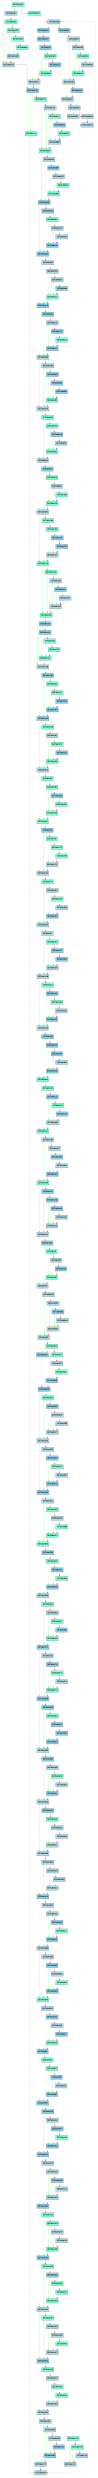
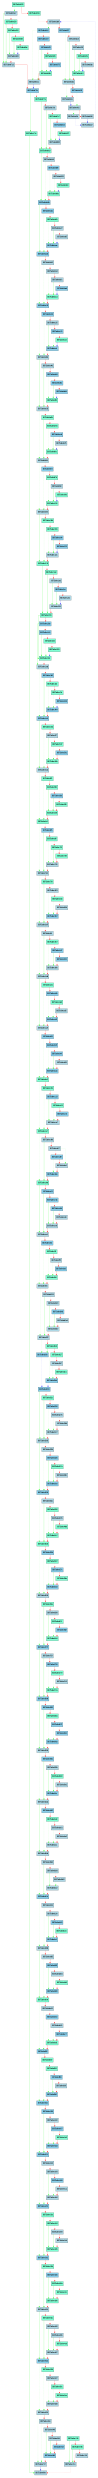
node "BB75a8ecdab7": label "BB75a8ecdab7" -> "BB75a8ecca7"
edge "BB75a8ecd17" -> "BB75a8ecdab": now "BB75a8ecd17" -> "BB75a8ecda1"
